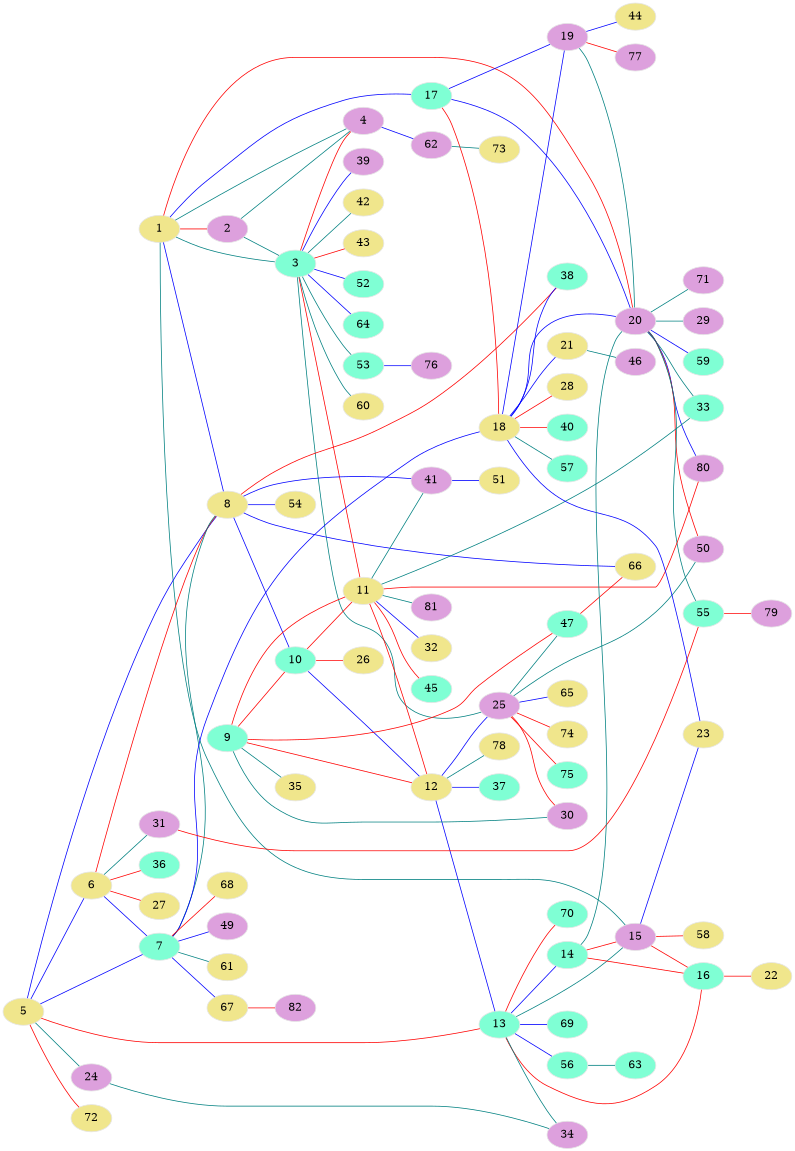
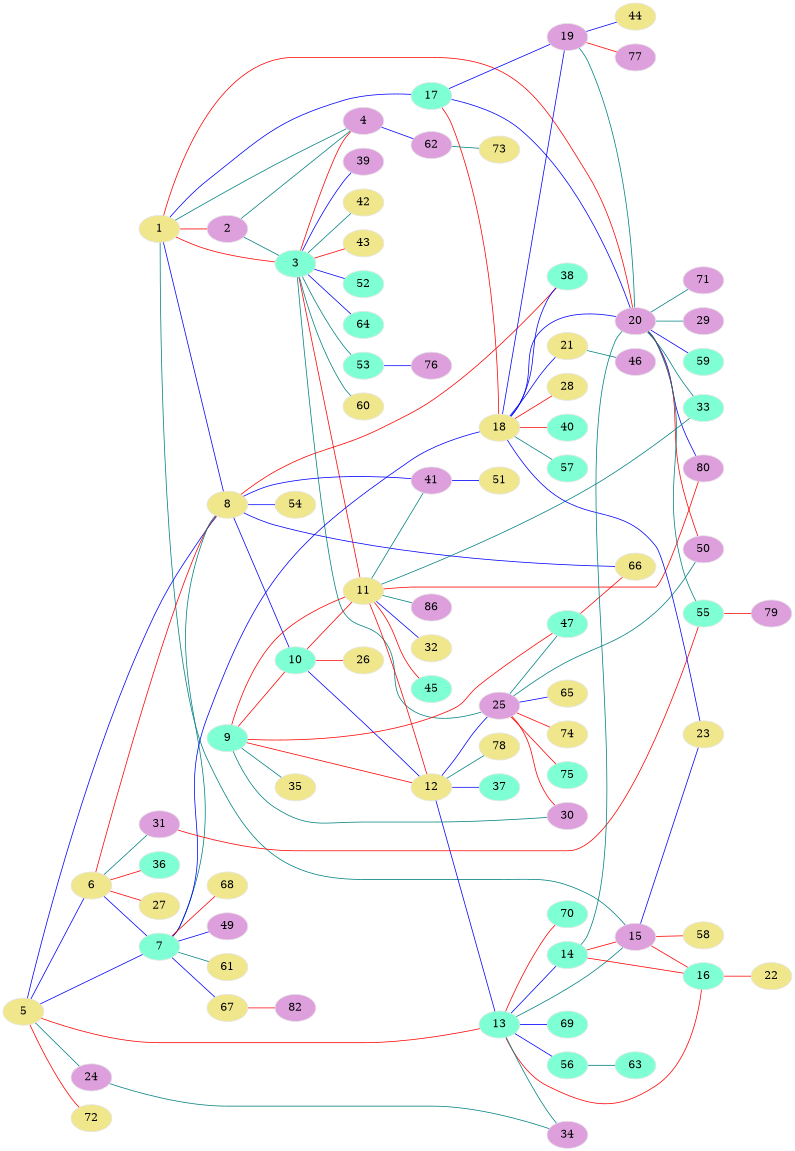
edge "1" -- "3": color teal -> red
node "81": label "81" -> "86"
